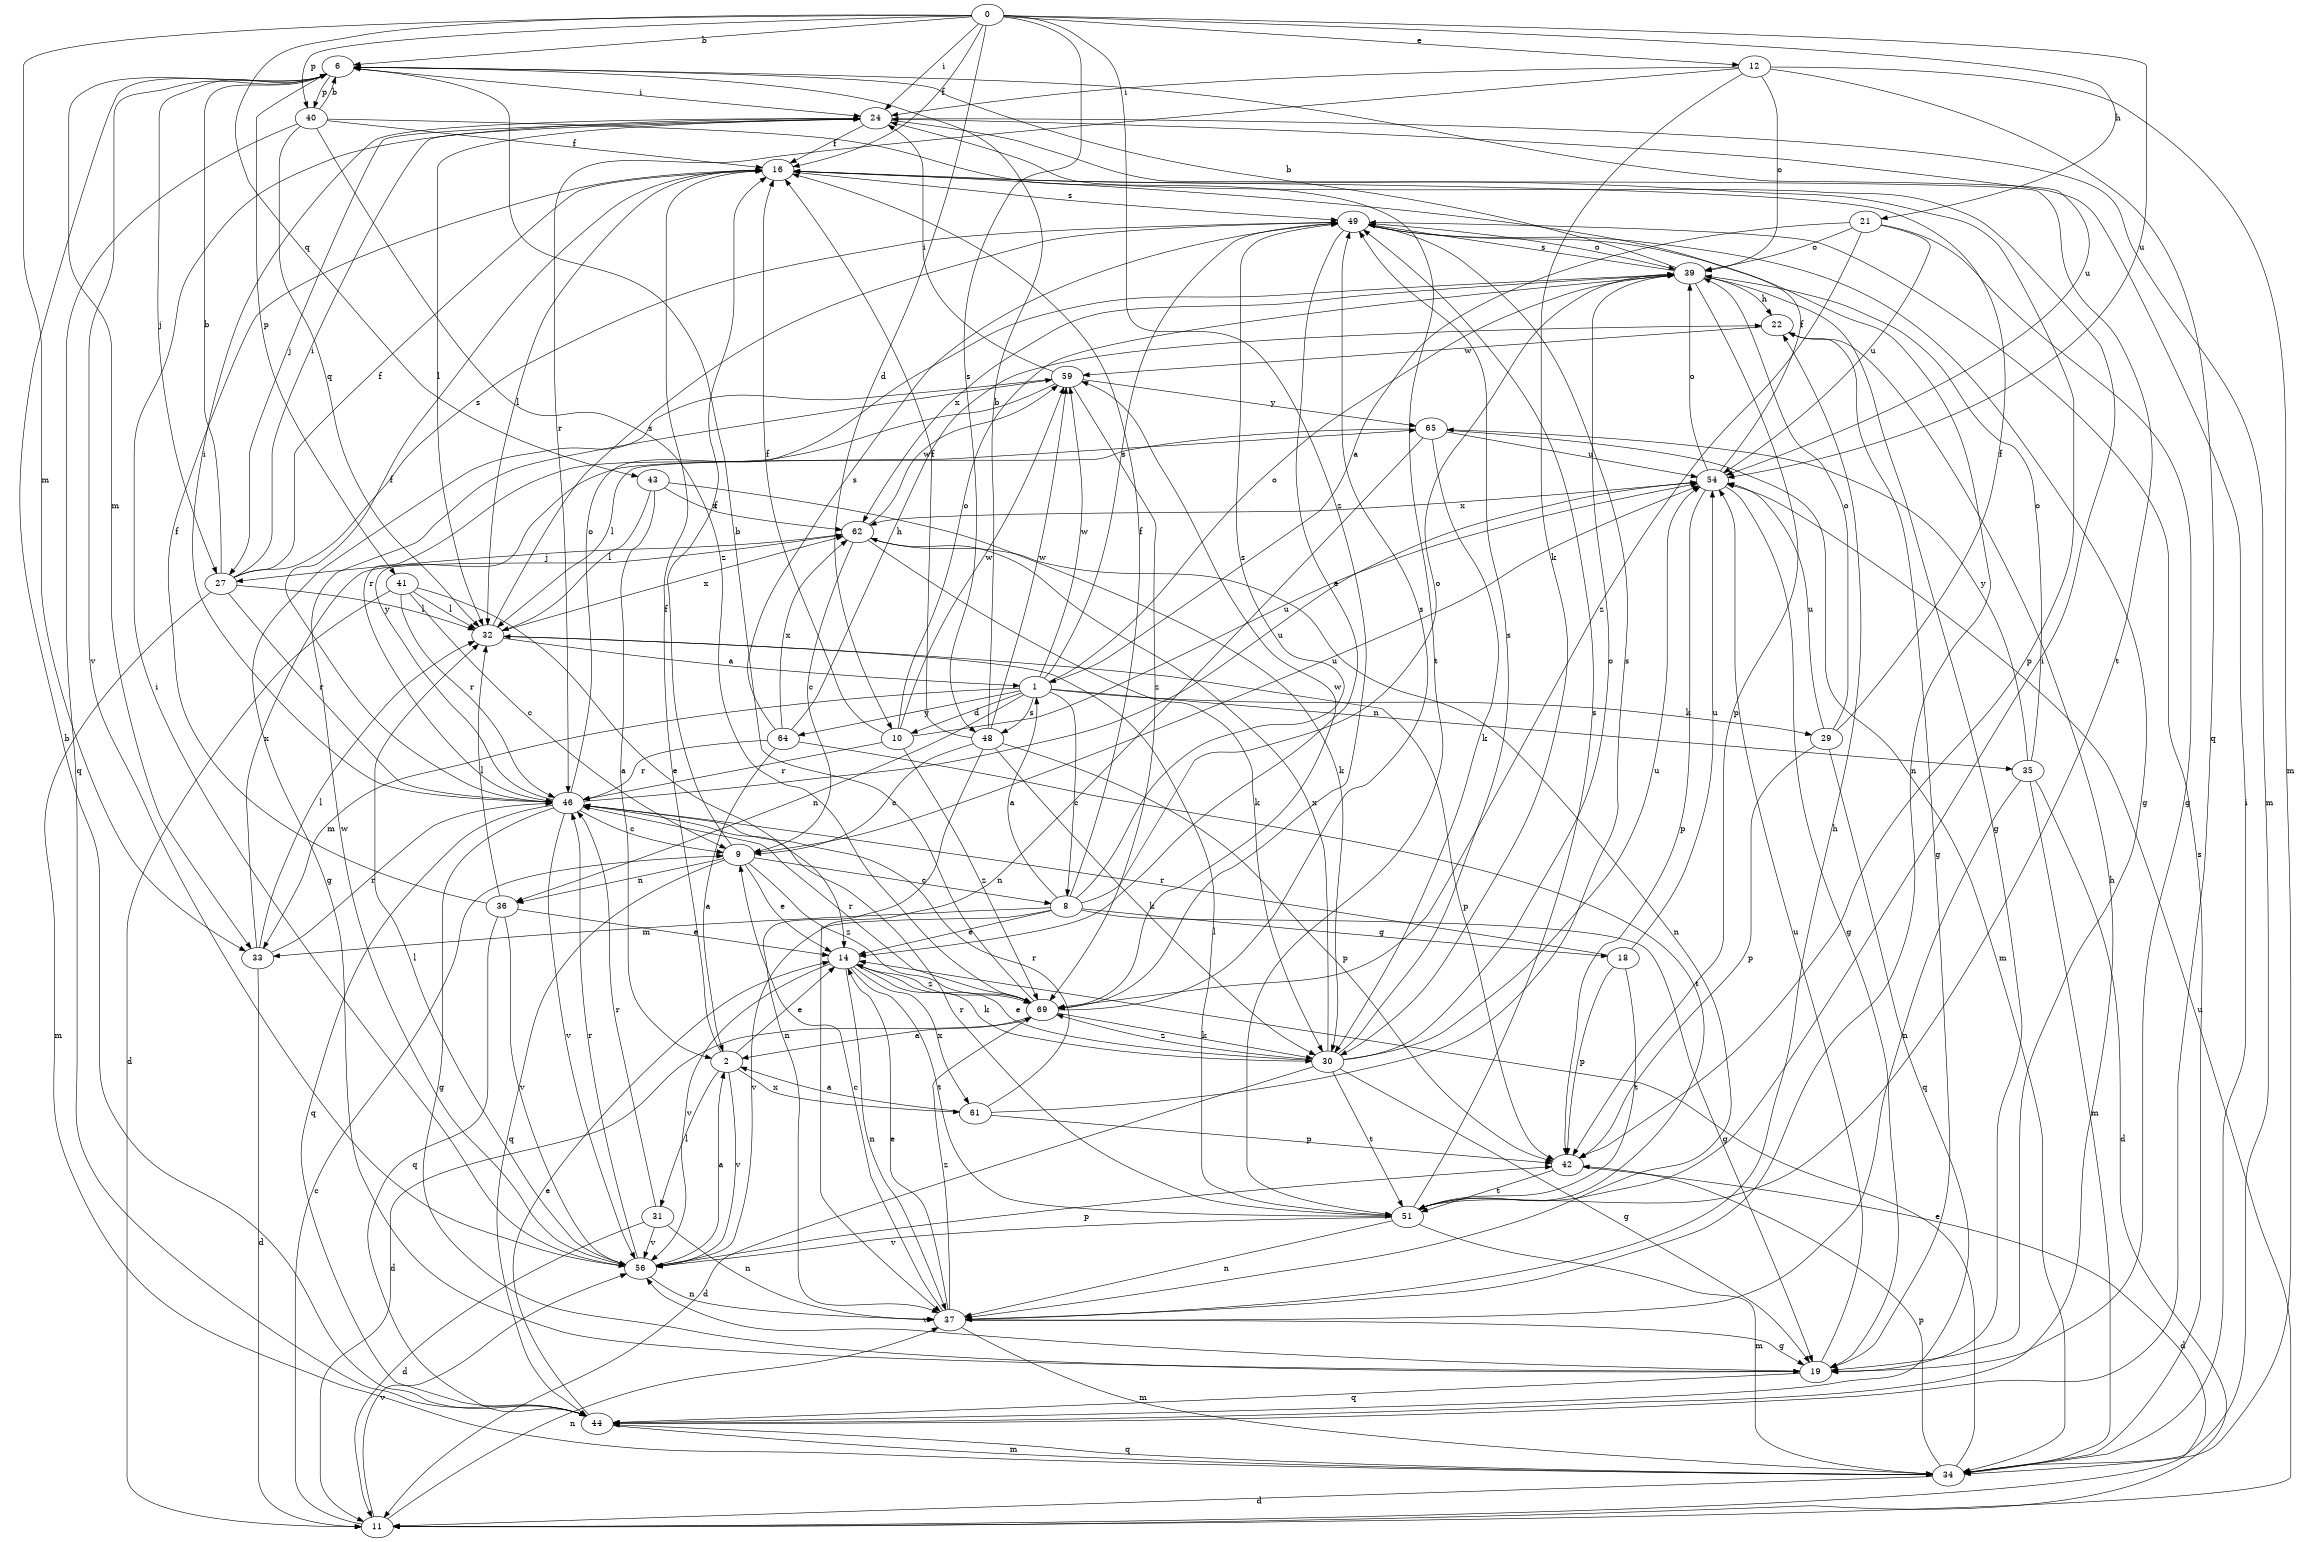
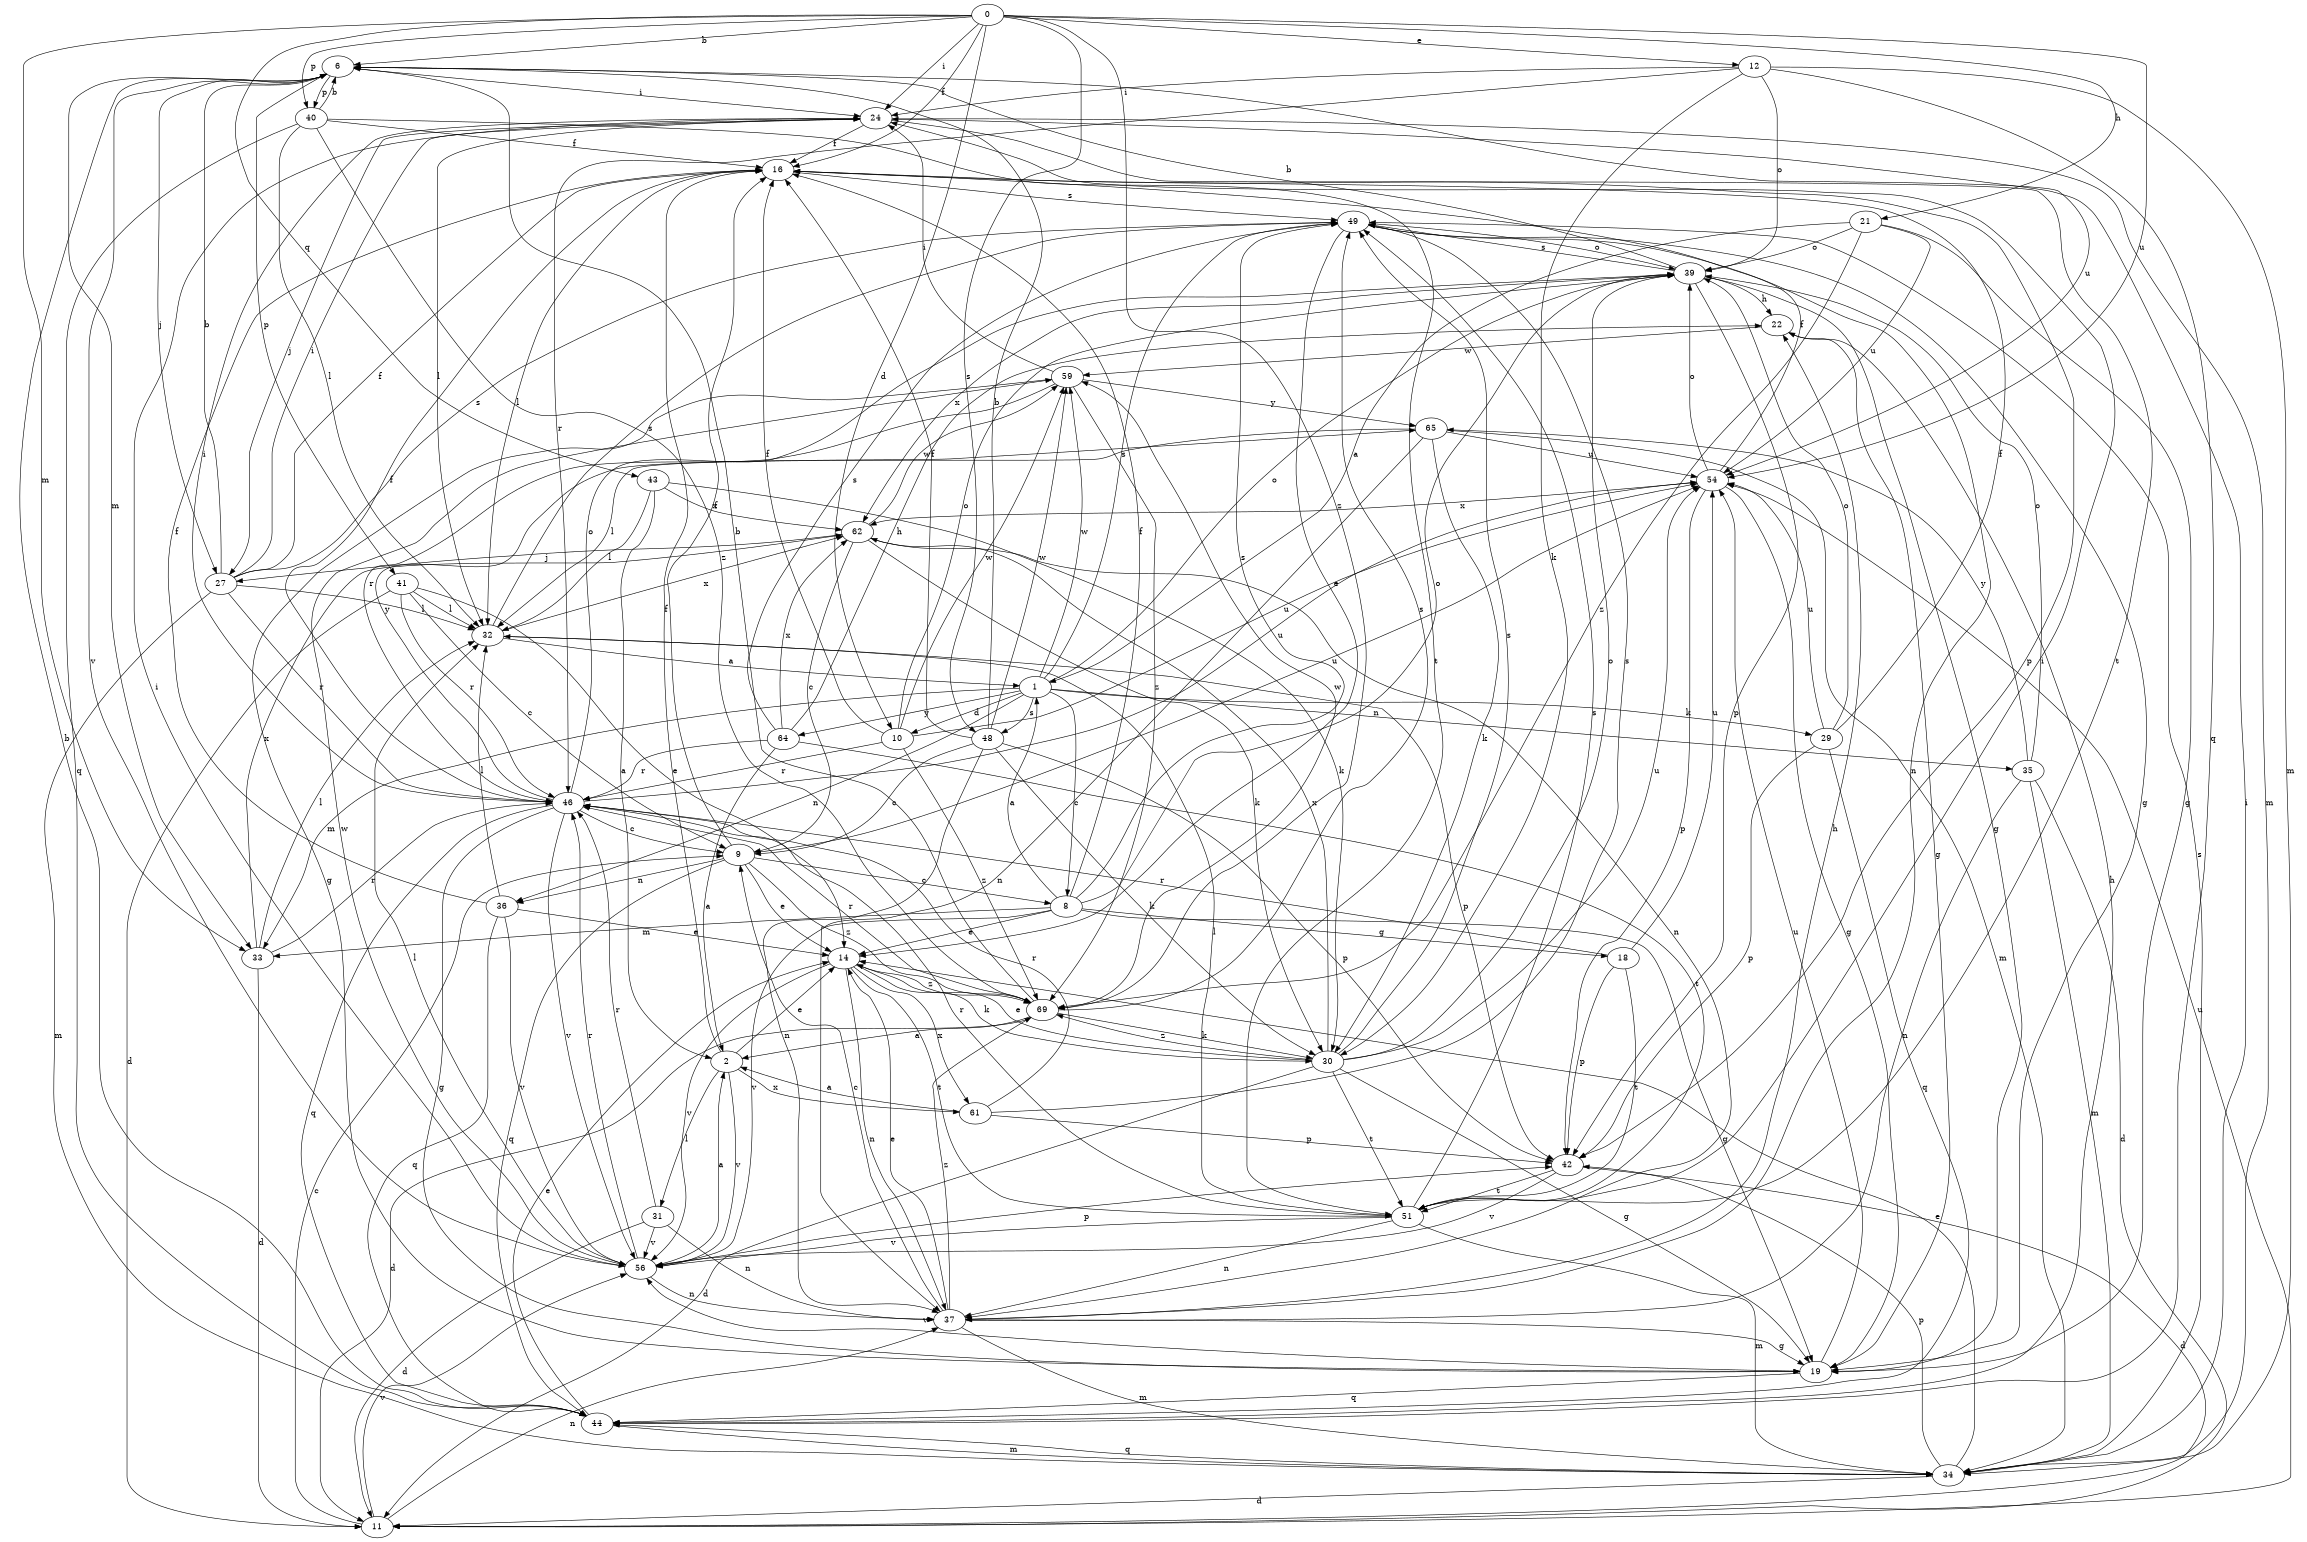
edge "40" -> "32": label "q" -> "l"
edge "42" -> "56": added, label "v"
